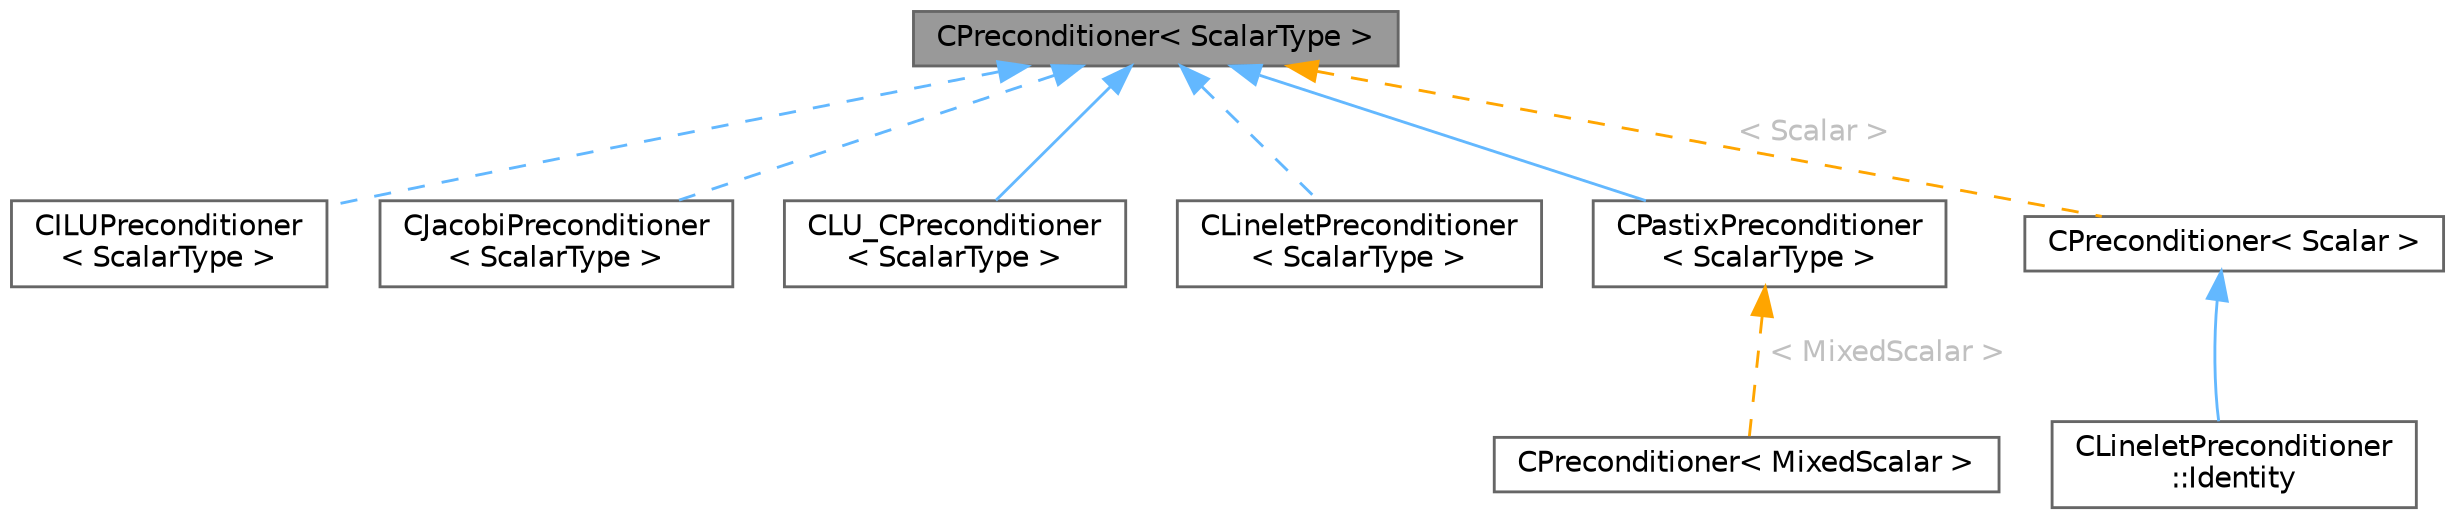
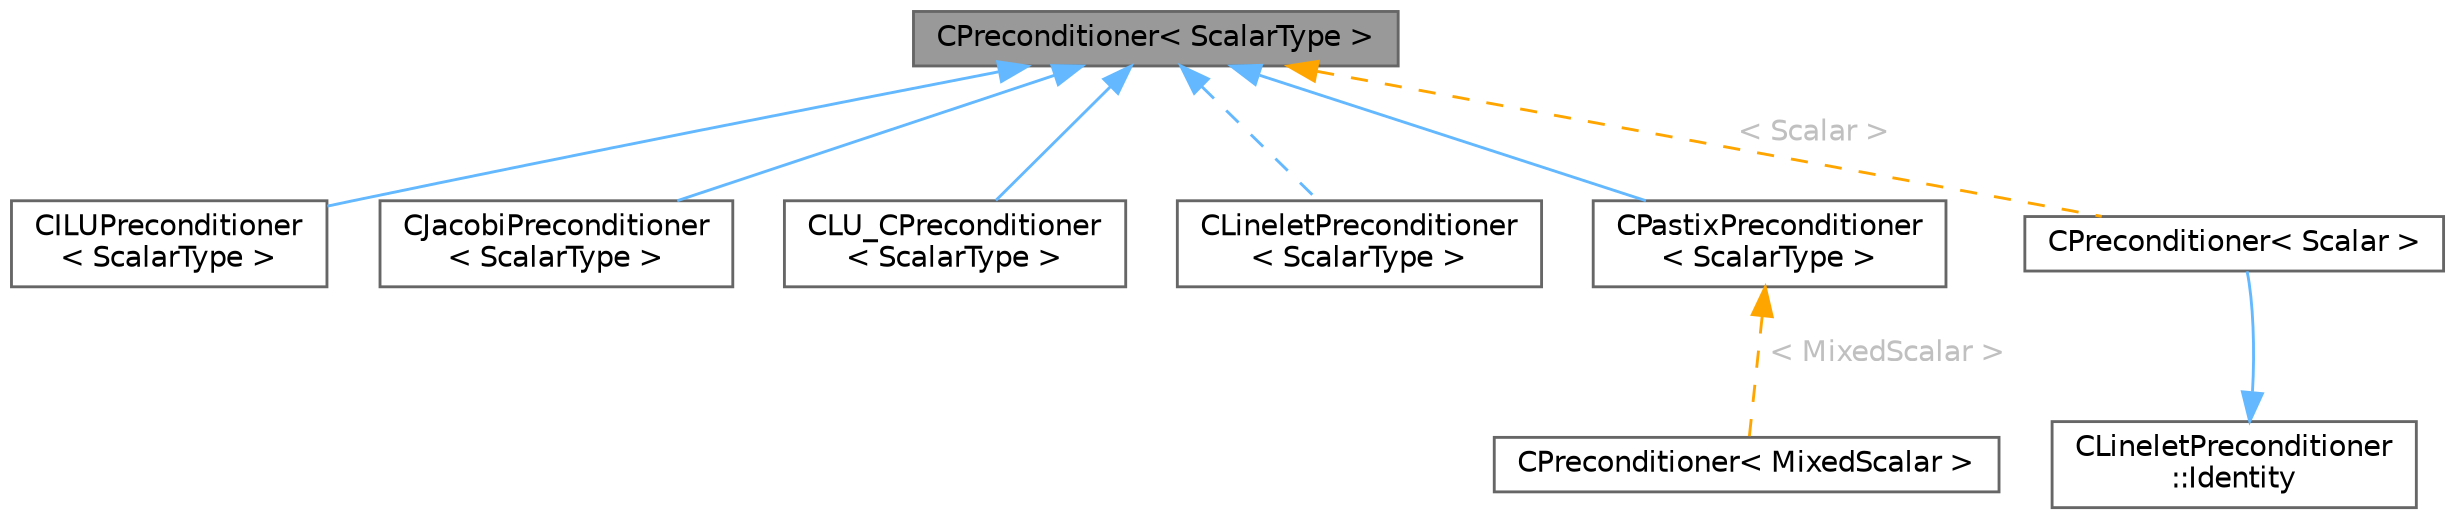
edge "CILUPreconditioner < ScalarType >" -> "CPreconditioner< ScalarType >": style dashed -> solid
edge "CJacobiPreconditioner < ScalarType >" -> "CPreconditioner< ScalarType >": style dashed -> solid
edge "CLineletPreconditioner ::Identity" -> "CPreconditioner< Scalar >": reversed
